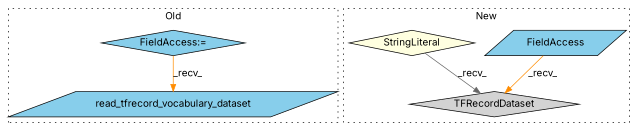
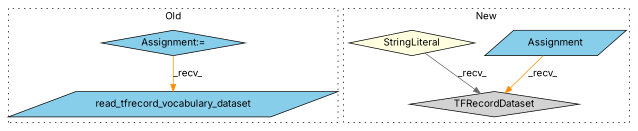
node "FieldAccess:=": label "FieldAccess:=" -> "Assignment:="
node "FieldAccess": label "FieldAccess" -> "Assignment"
